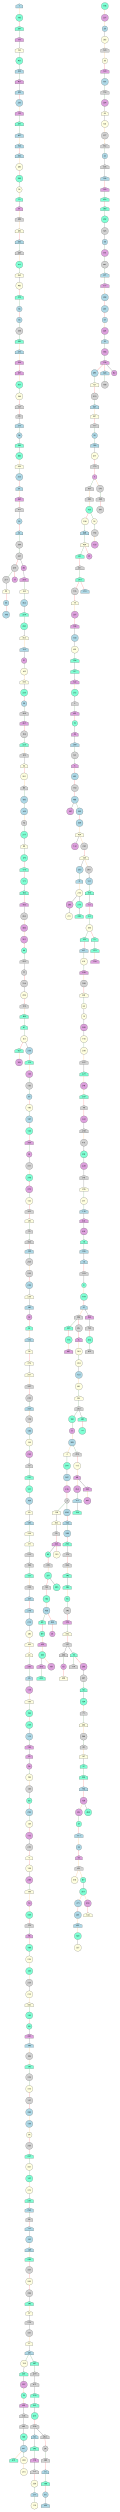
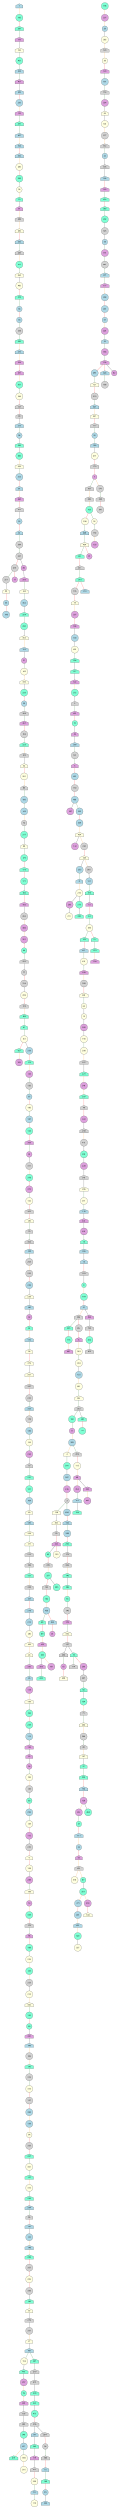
node "157": shape circle -> house
